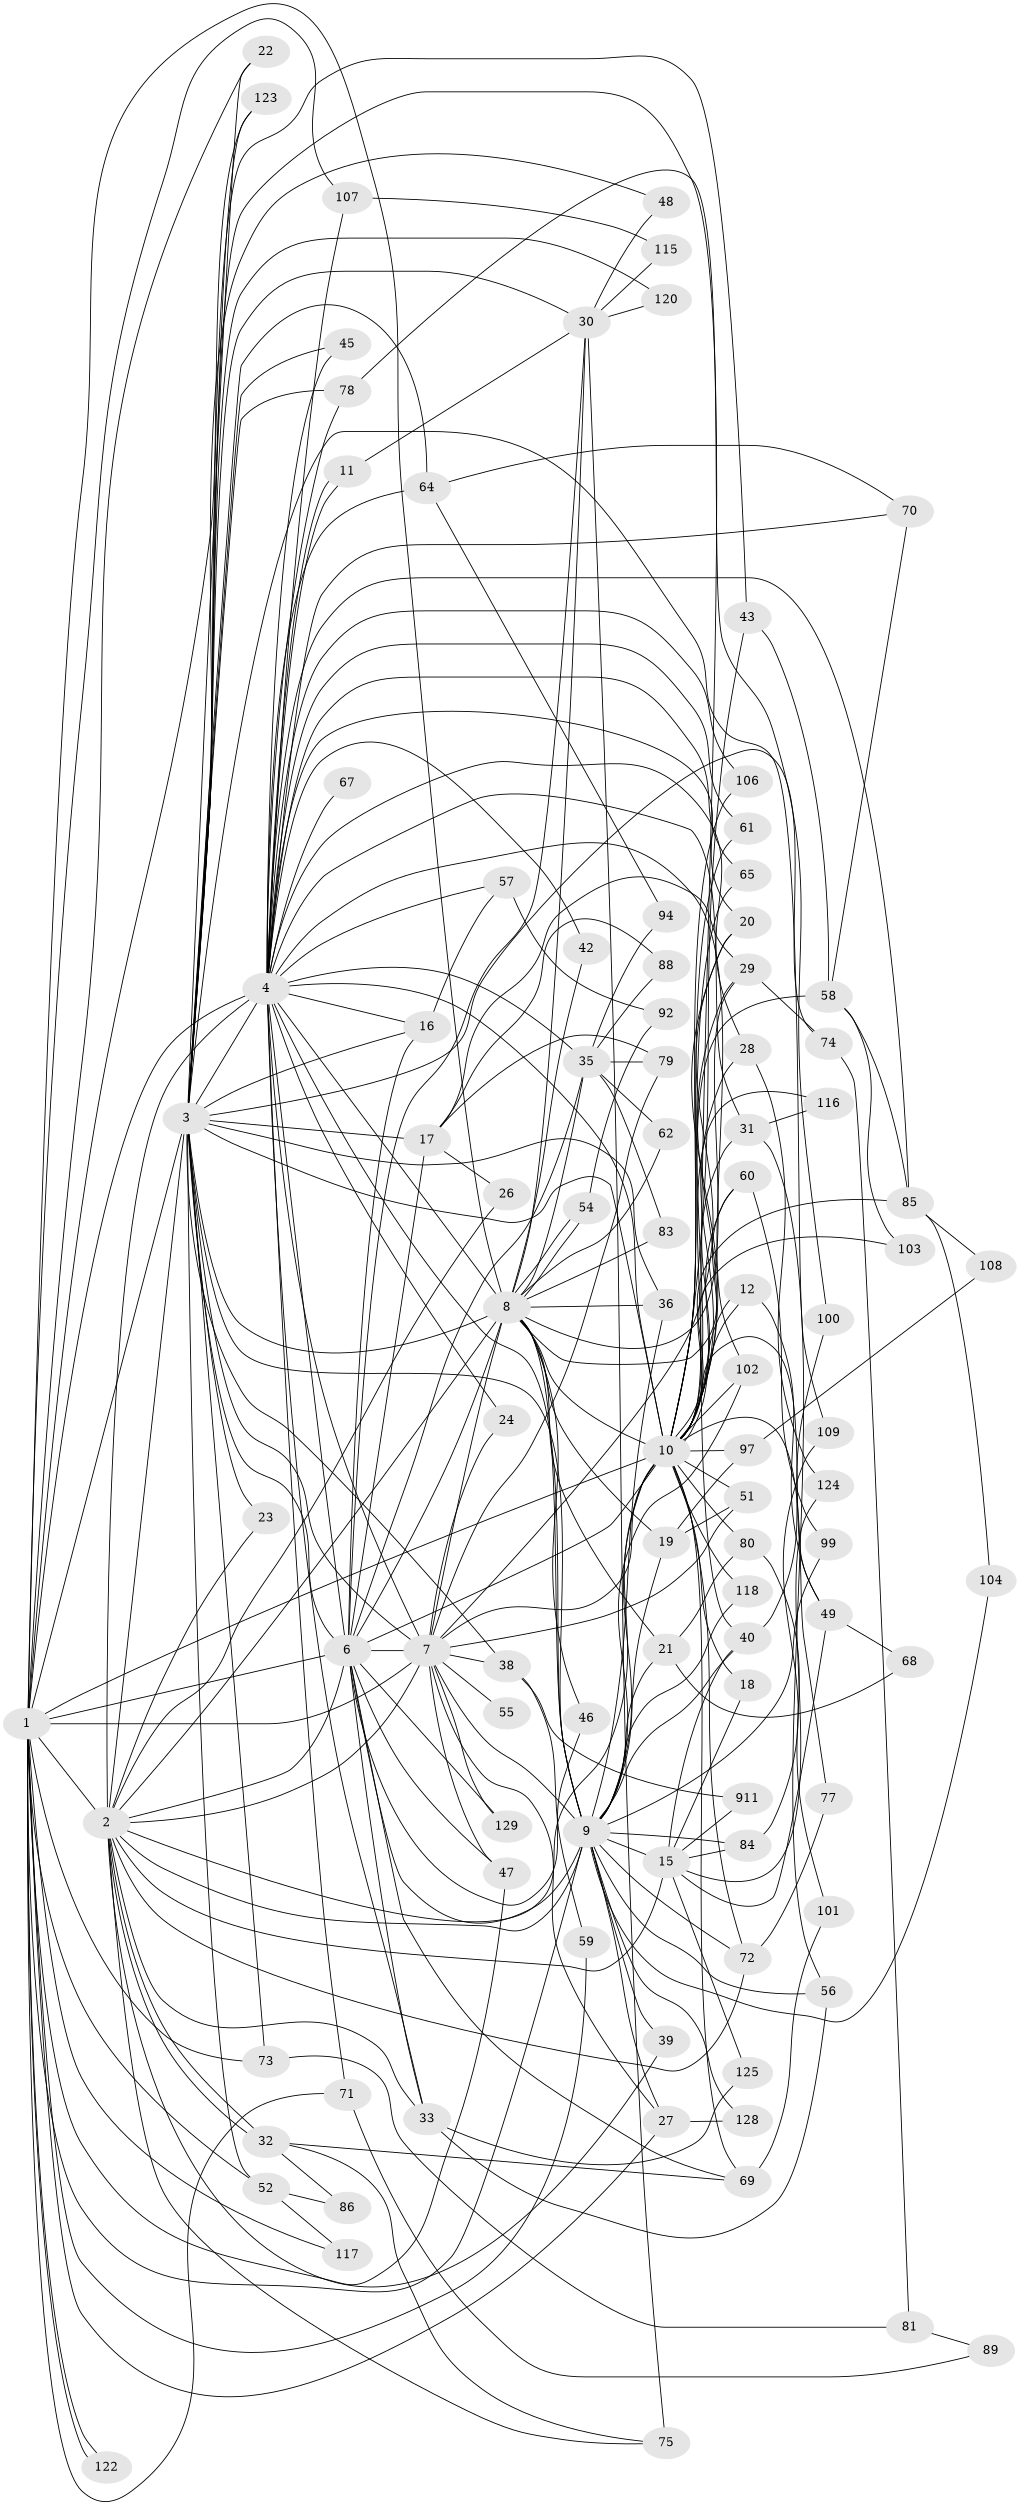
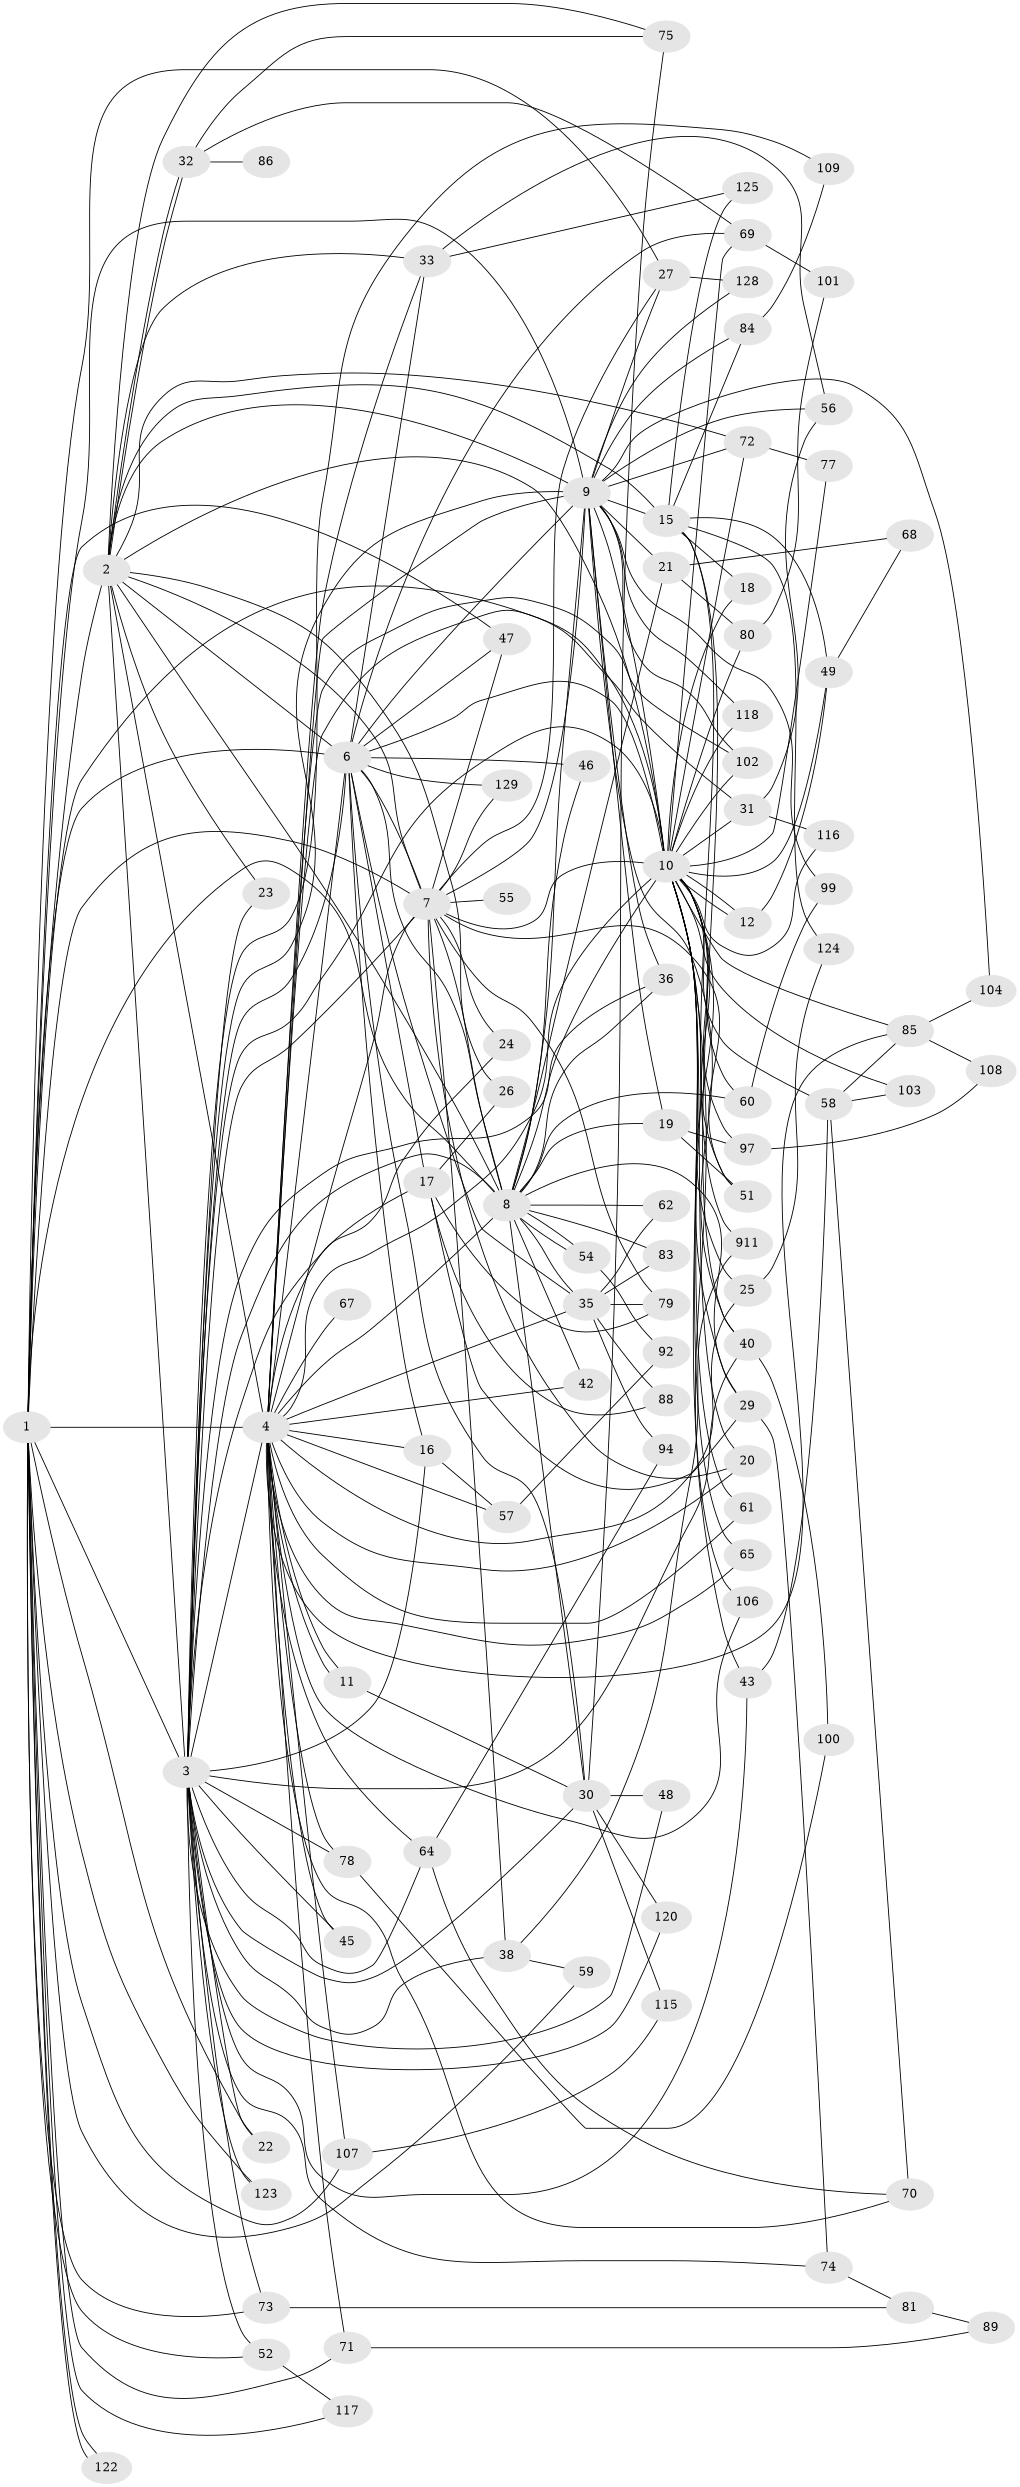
node "28": label "28" -> "25"
node "39": removed
edge "52" -- "86": removed
